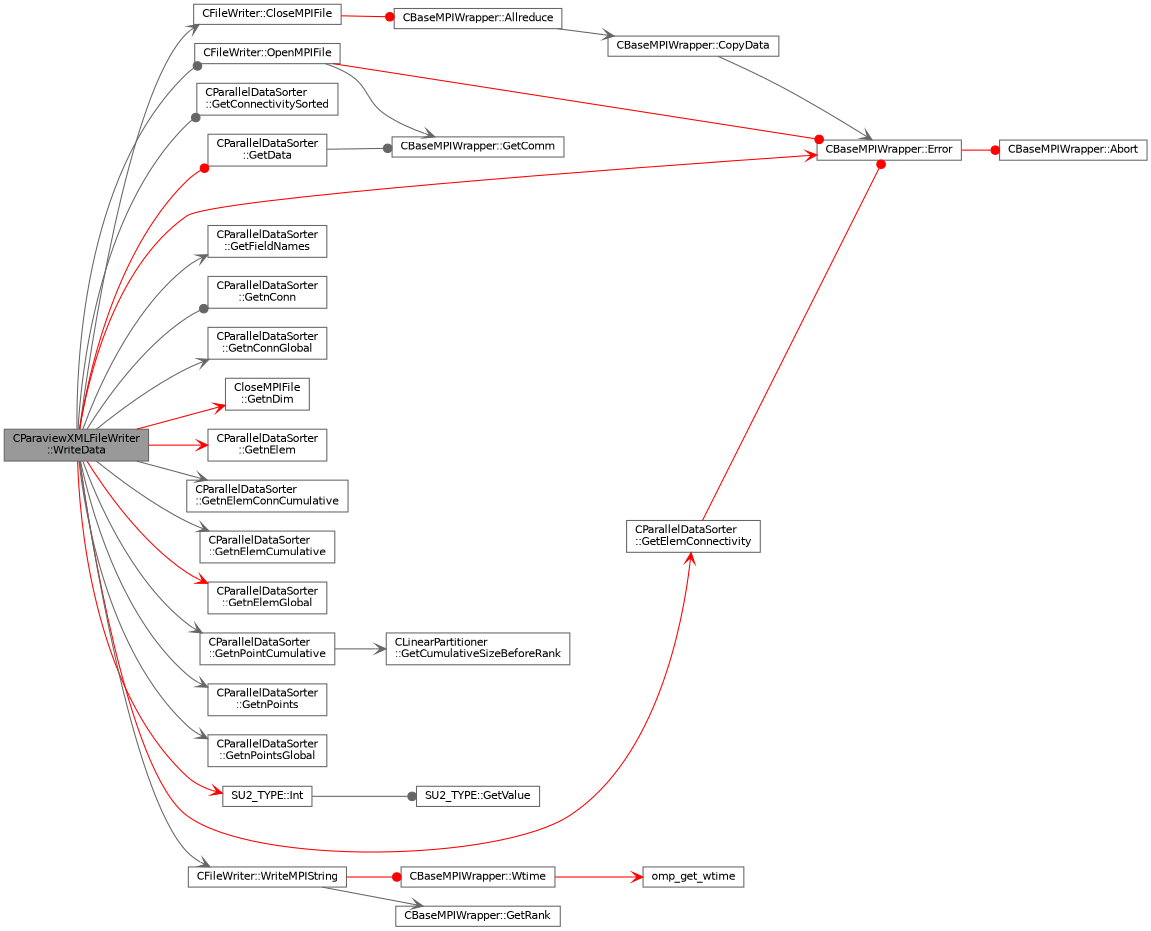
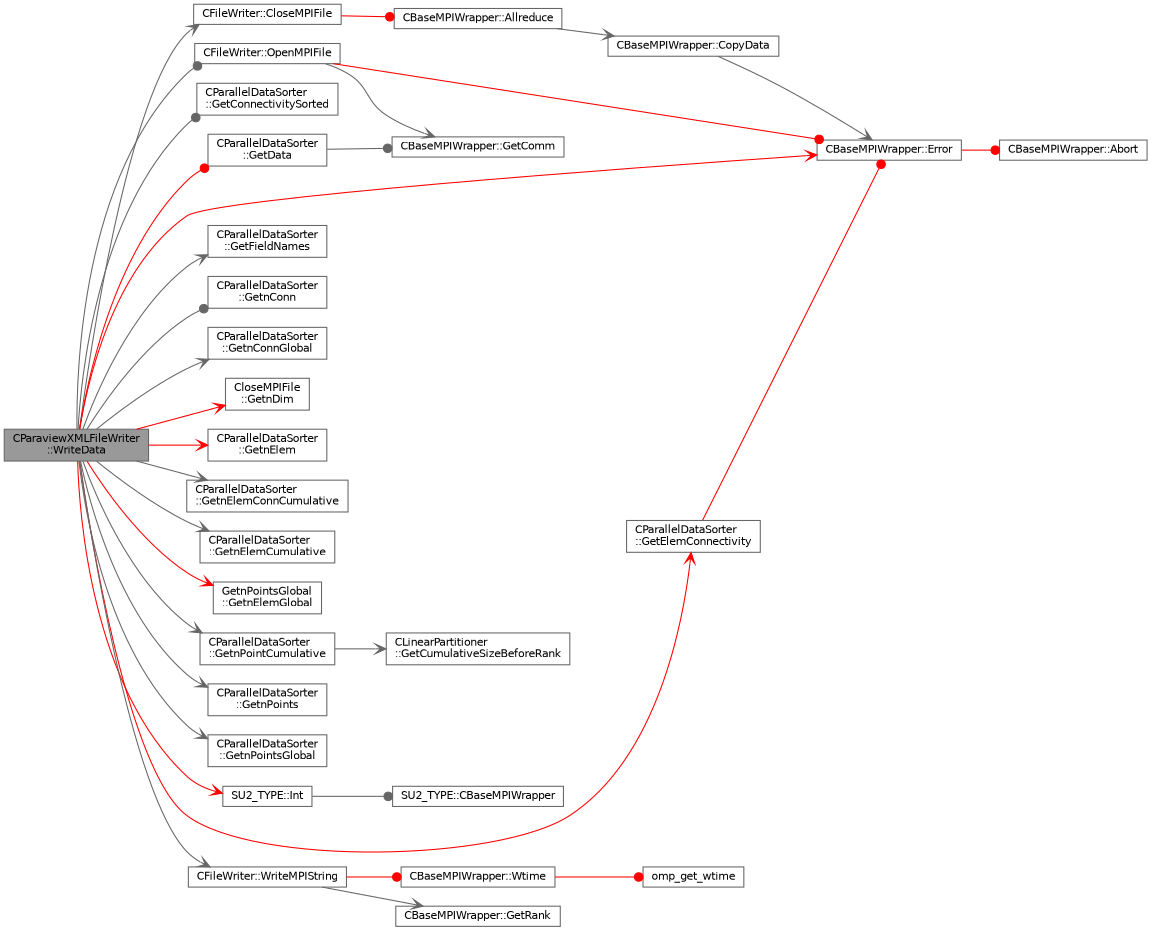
node "CParallelDataSorter ::GetnElemGlobal": label "CParallelDataSorter ::GetnElemGlobal" -> "GetnPointsGlobal ::GetnElemGlobal"
node "SU2_TYPE::GetValue": label "SU2_TYPE::GetValue" -> "SU2_TYPE::CBaseMPIWrapper"
edge "CBaseMPIWrapper::Wtime" -> "omp_get_wtime": arrowhead vee -> dot
